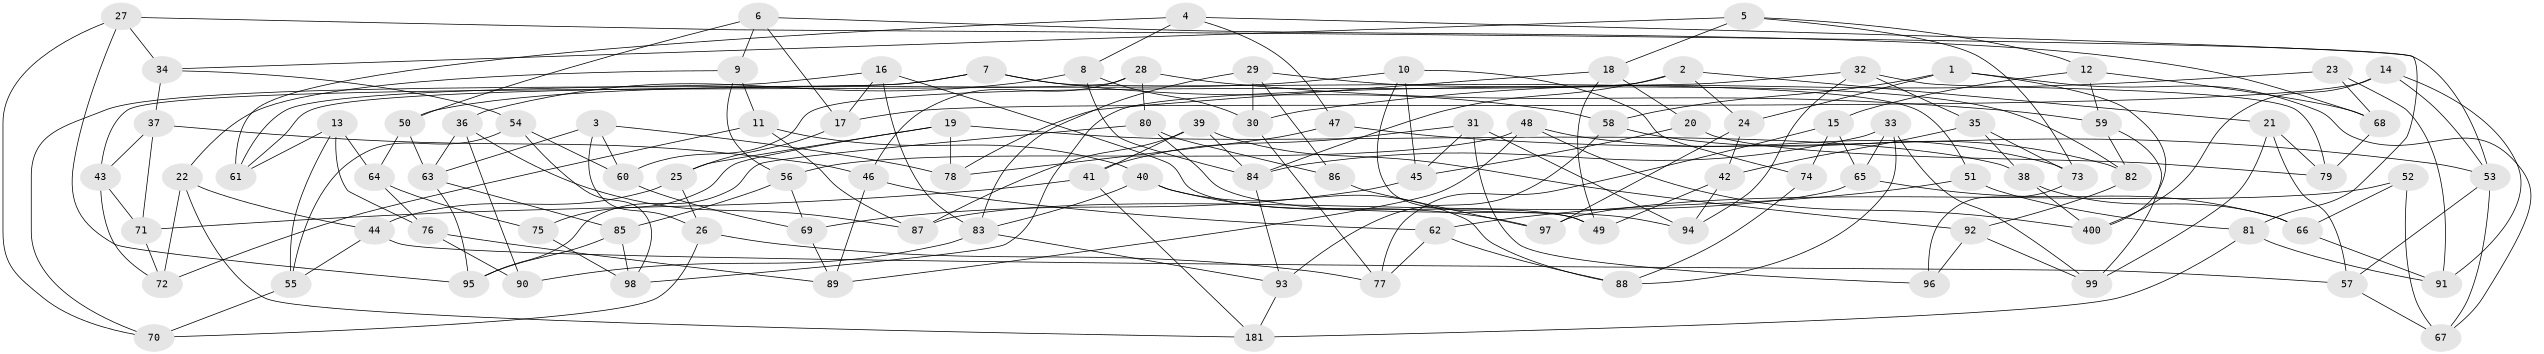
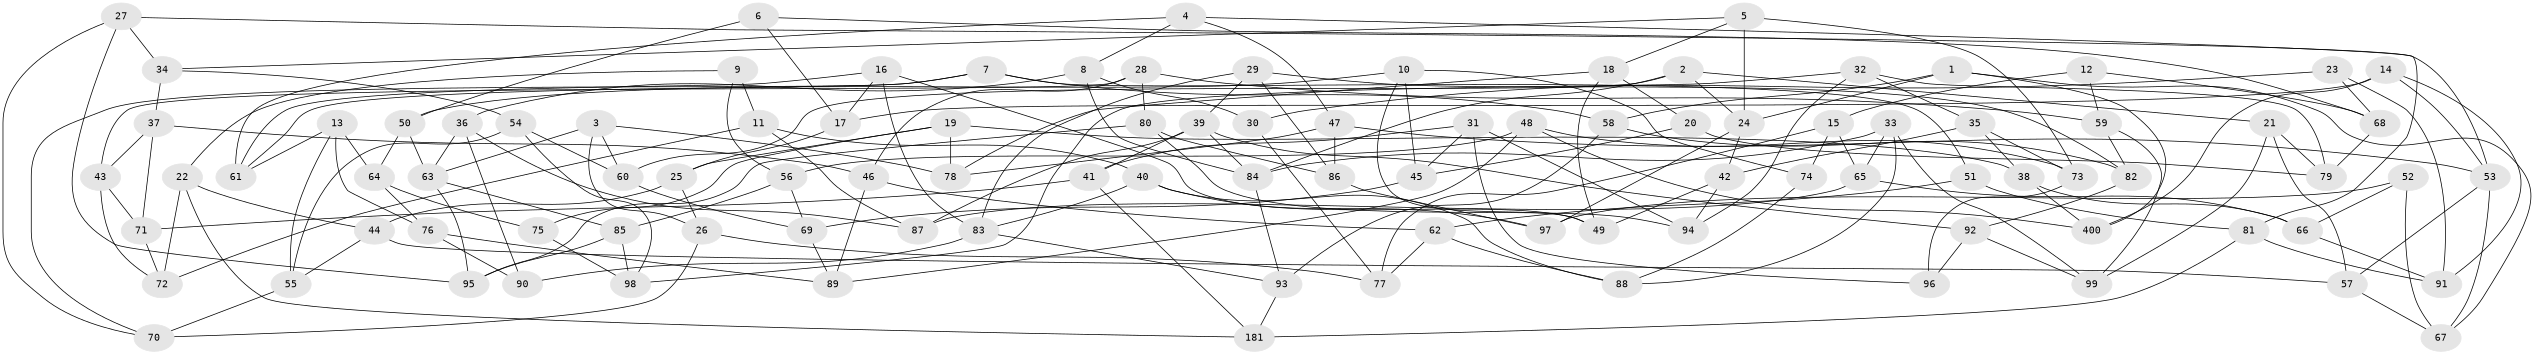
edge "5" -- "12": now "5" -- "24"
edge "6" -- "9": removed
edge "29" -- "30": now "29" -- "39"
edge "47" -- "86": added
